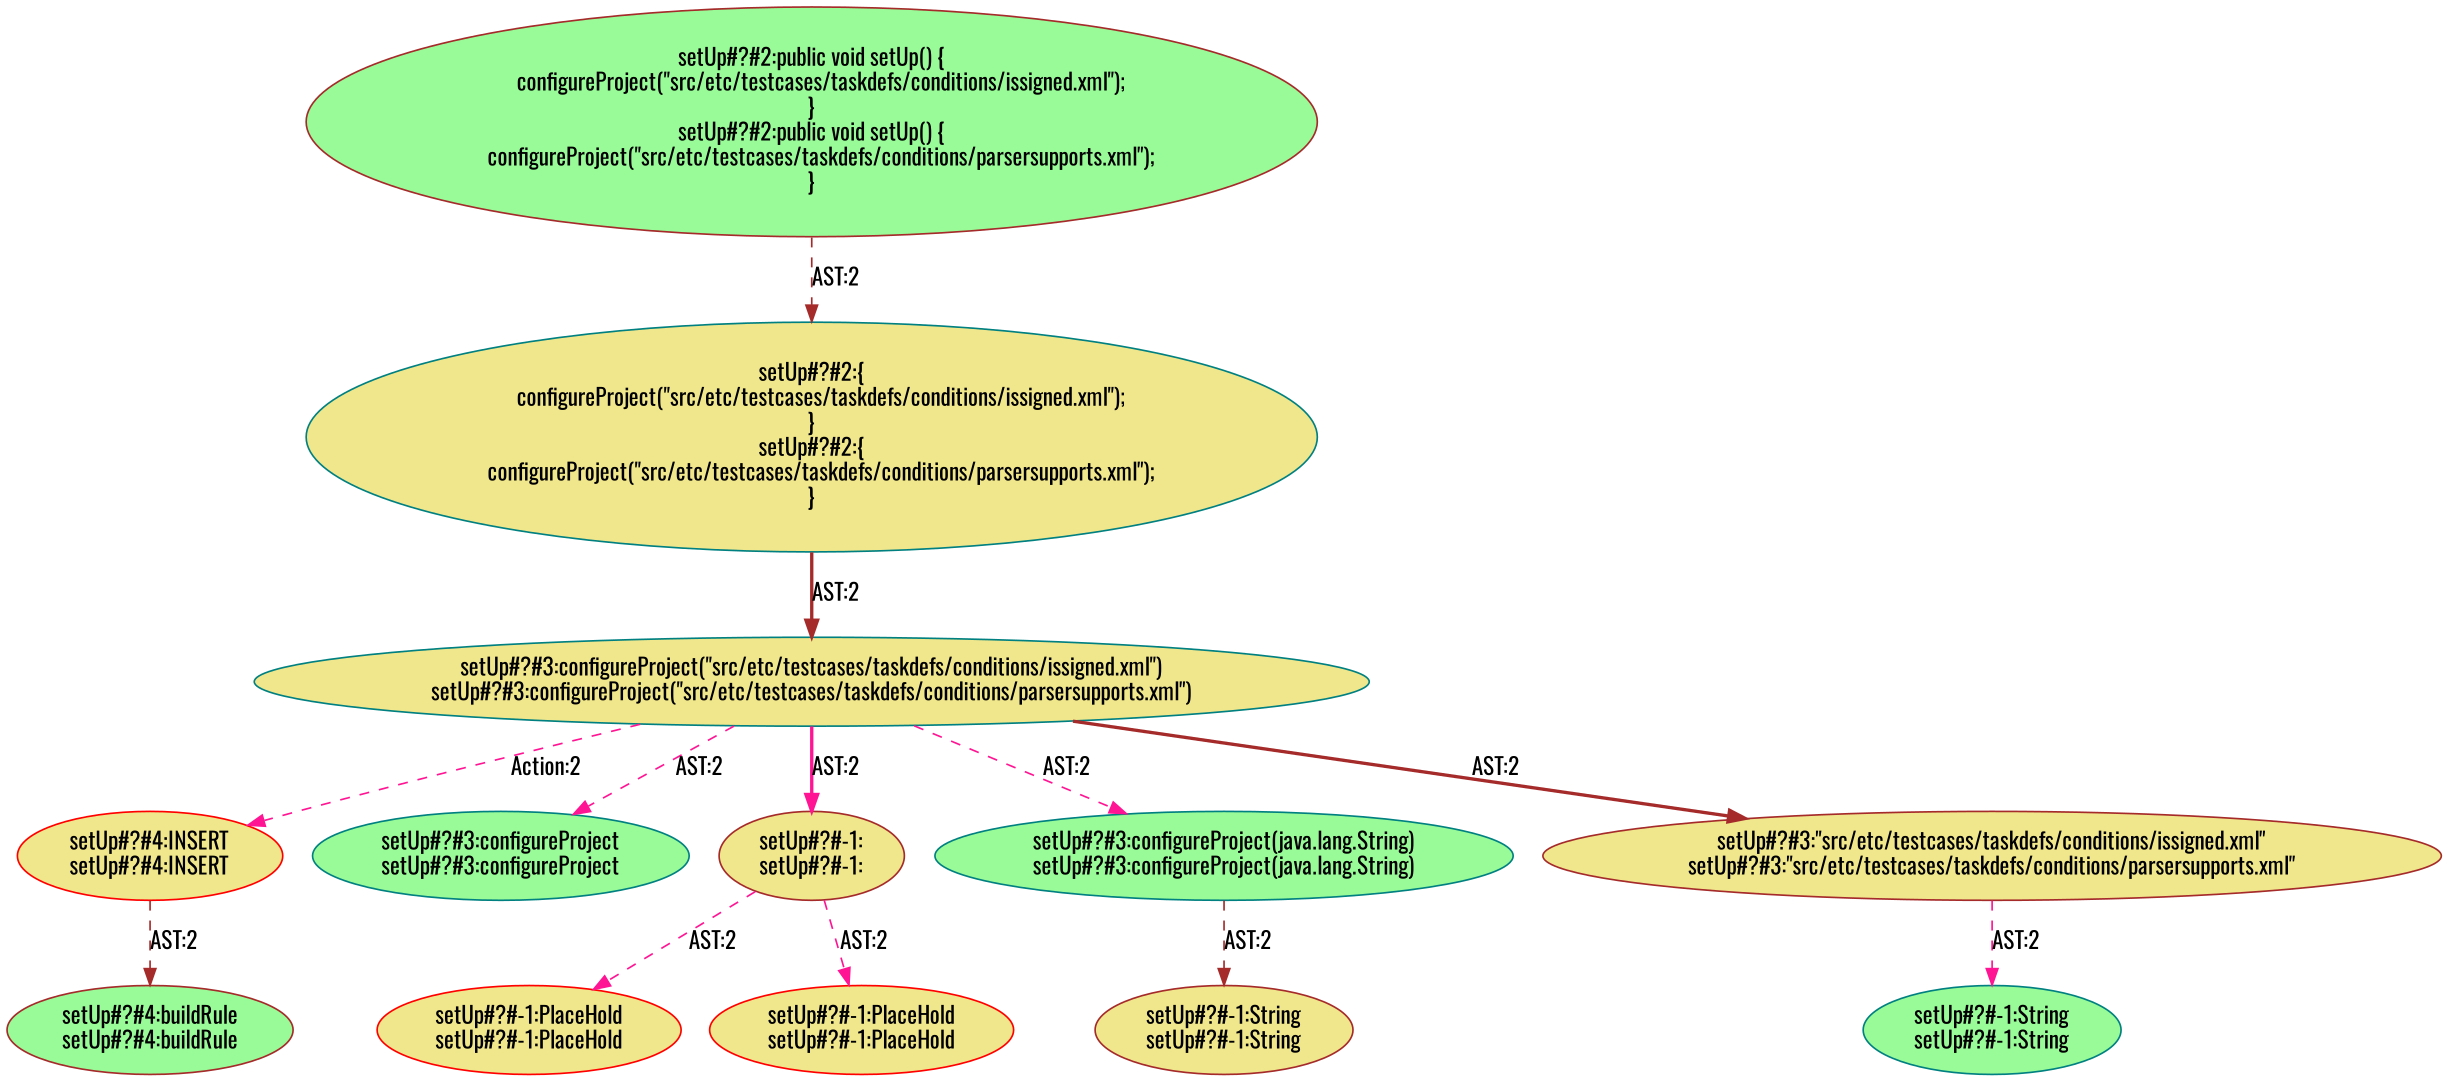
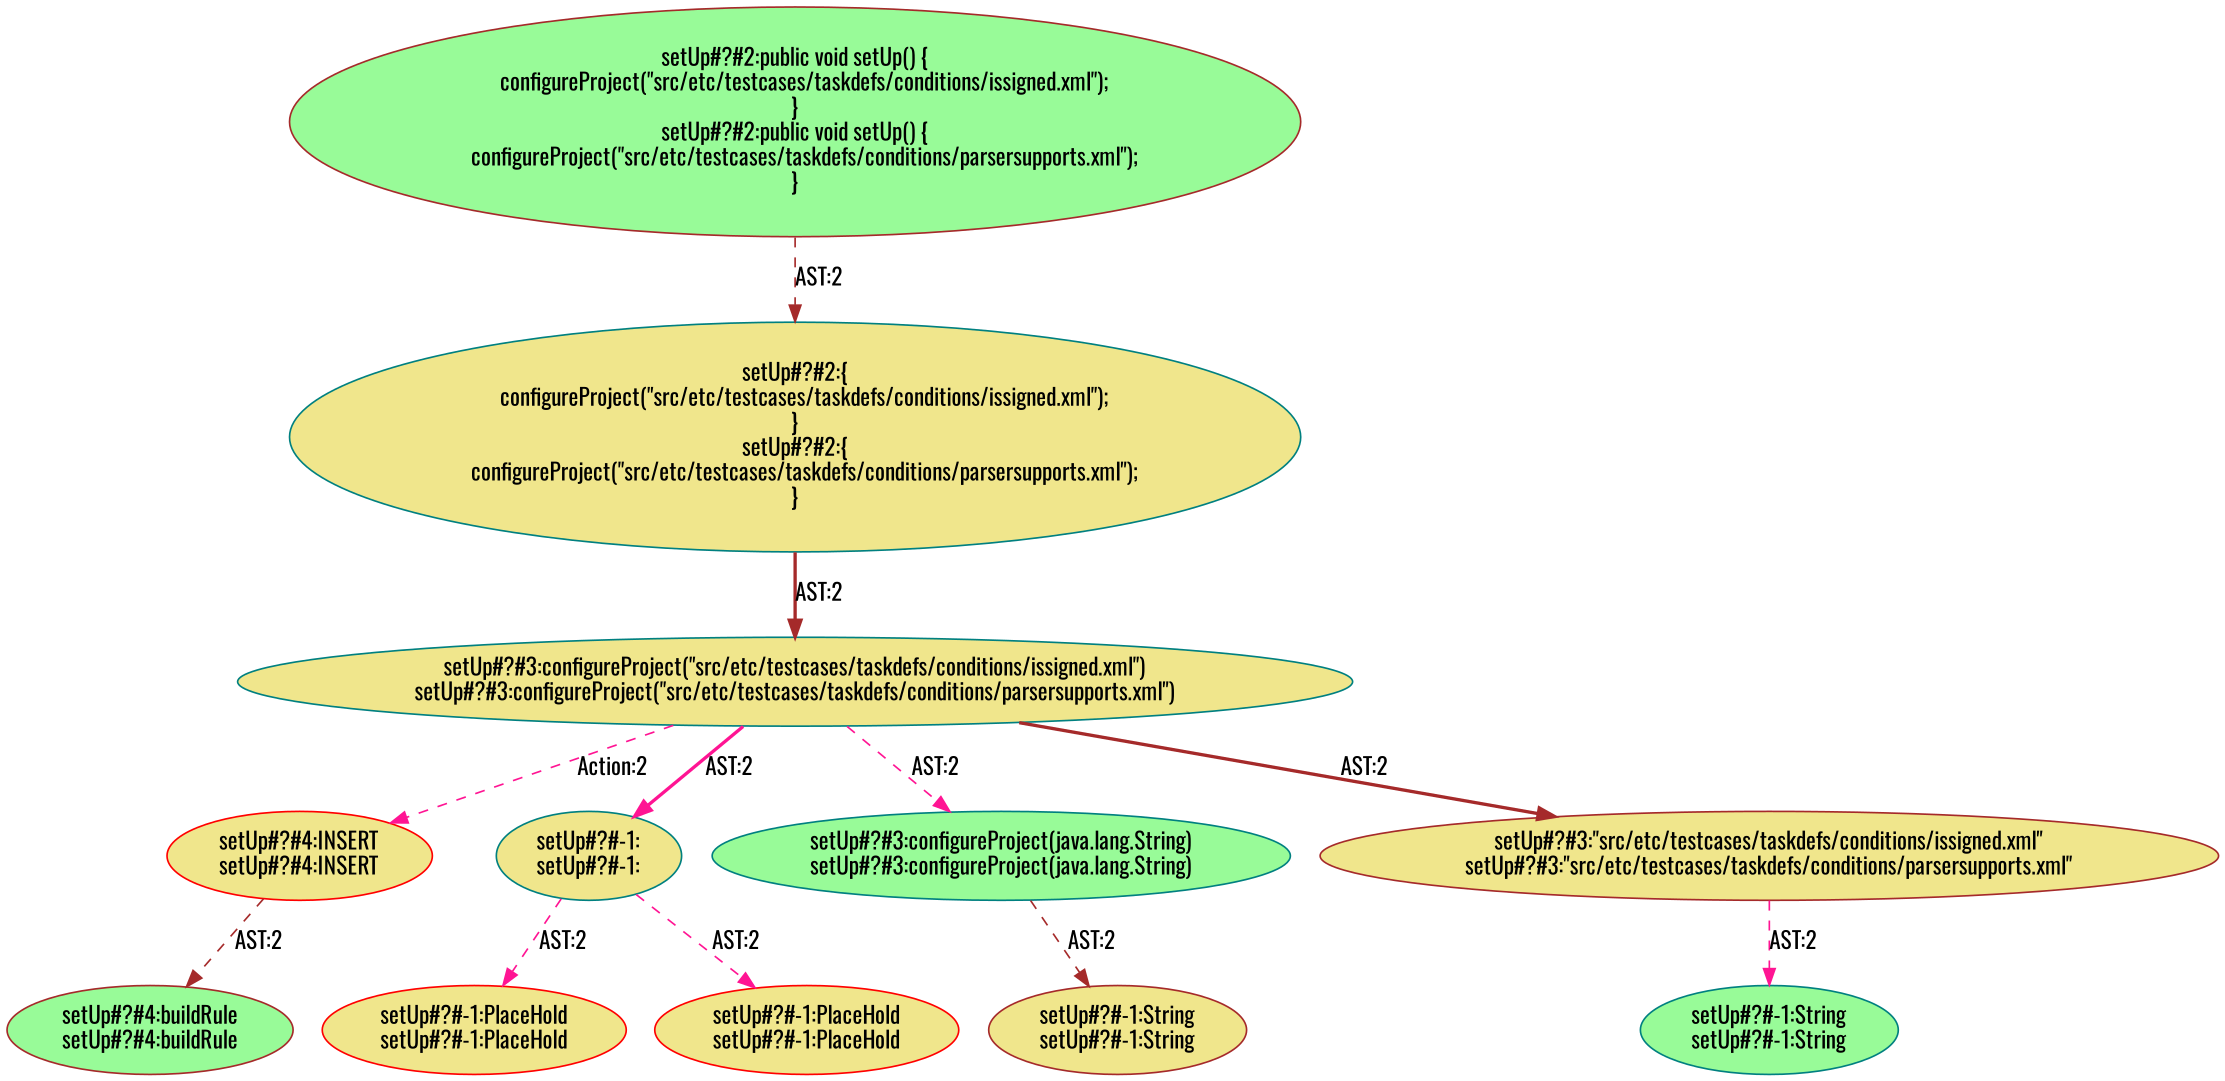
node "setUp#?#3:configureProject setUp#?#3:configureProject": removed
node "setUp#?#-1: setUp#?#-1:": color brown -> teal
